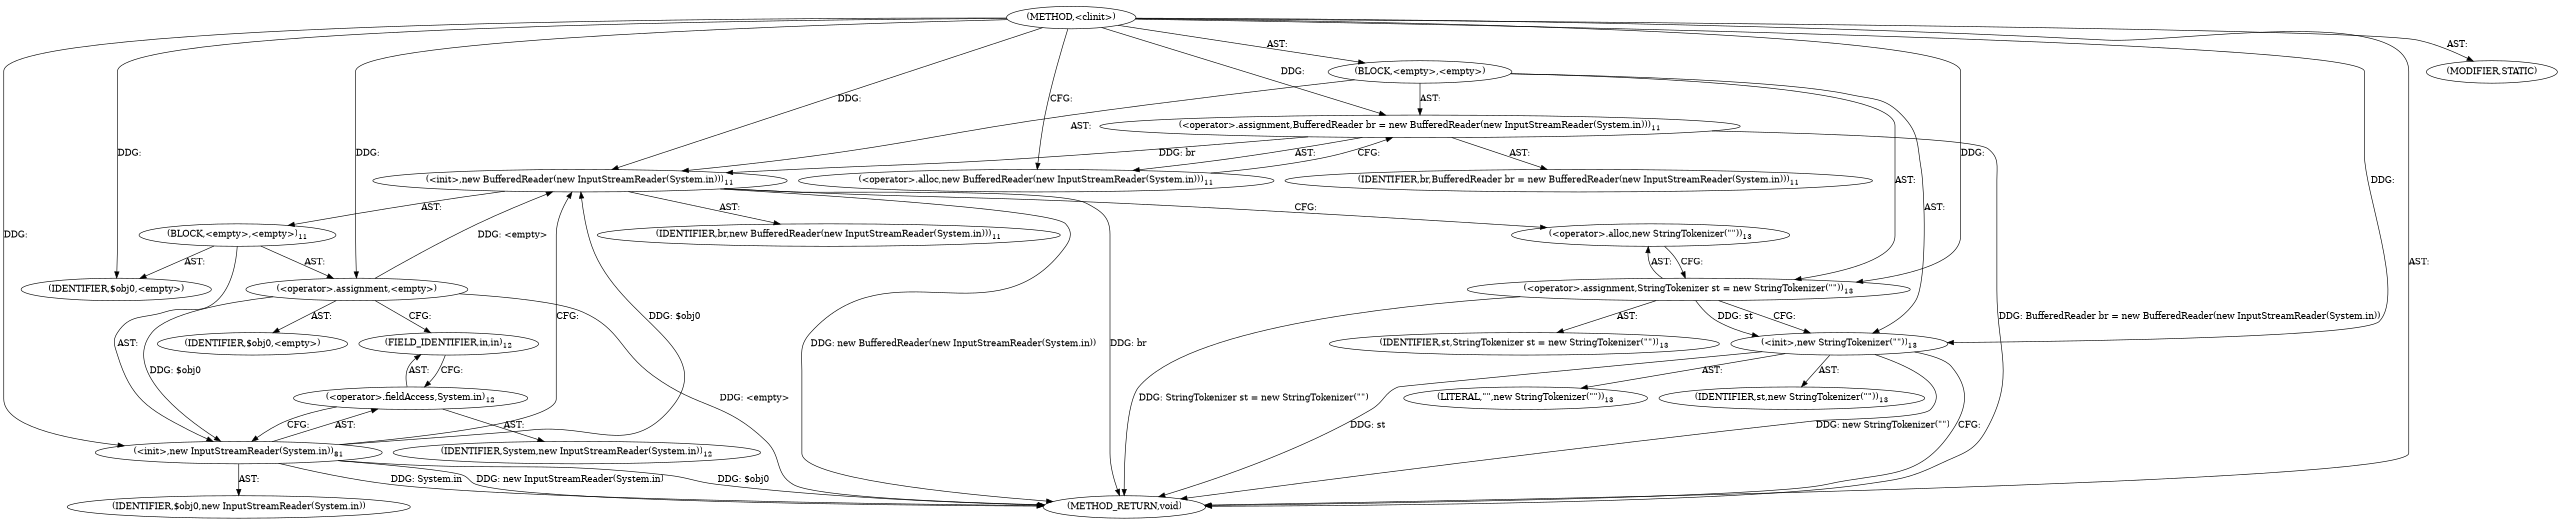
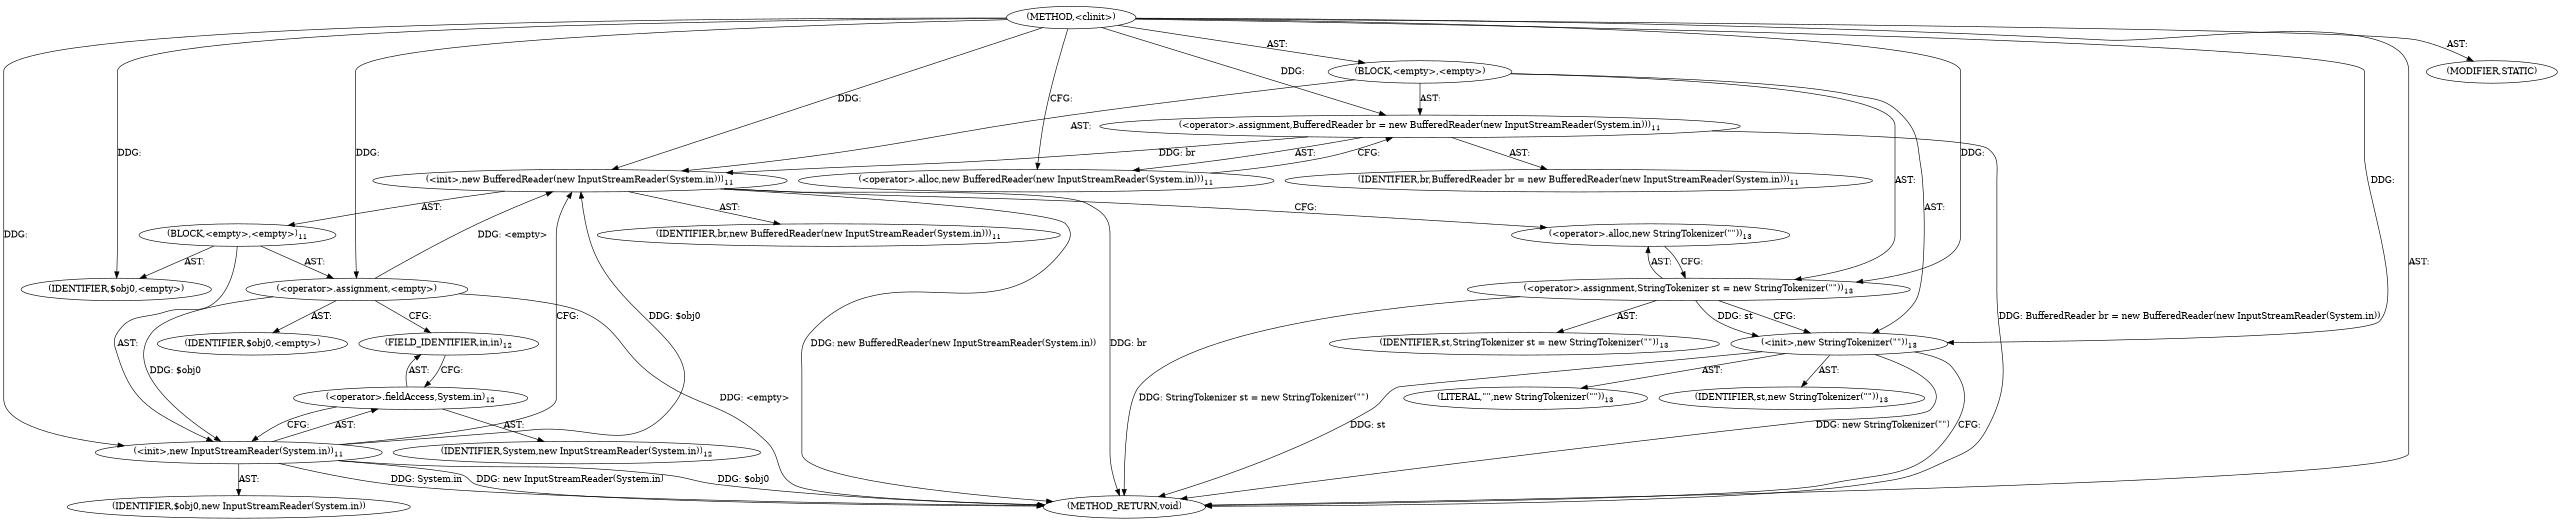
node "(<init>,new InputStreamReader(System.in))": text "81" -> "11"
